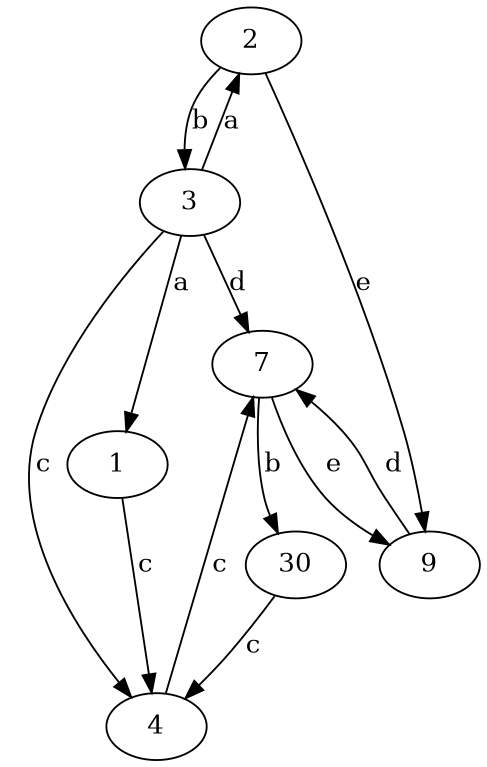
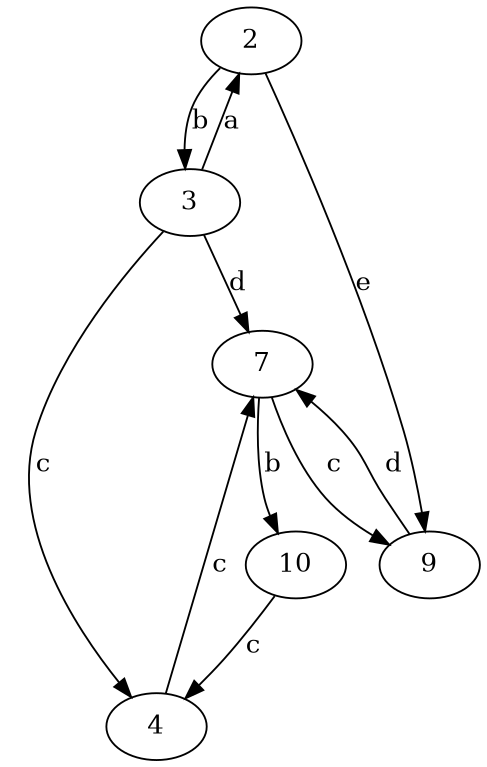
node "1": removed
edge "7" -> "9": label "e" -> "c"
node "30": label "30" -> "10"
